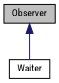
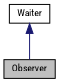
edge "Waiter" -> "Observer": reversed
